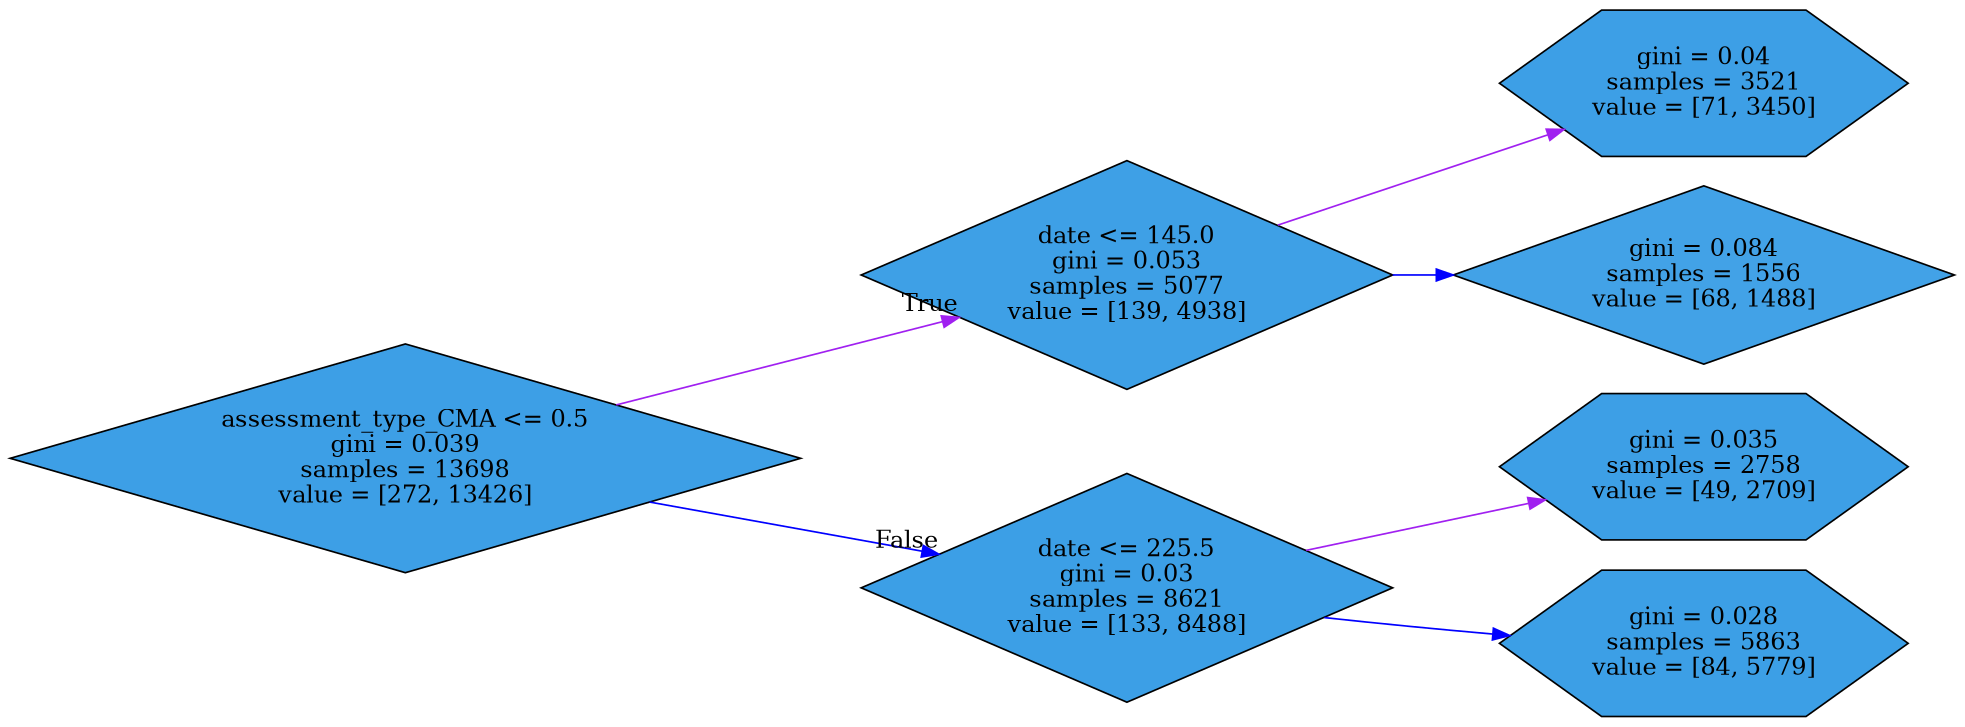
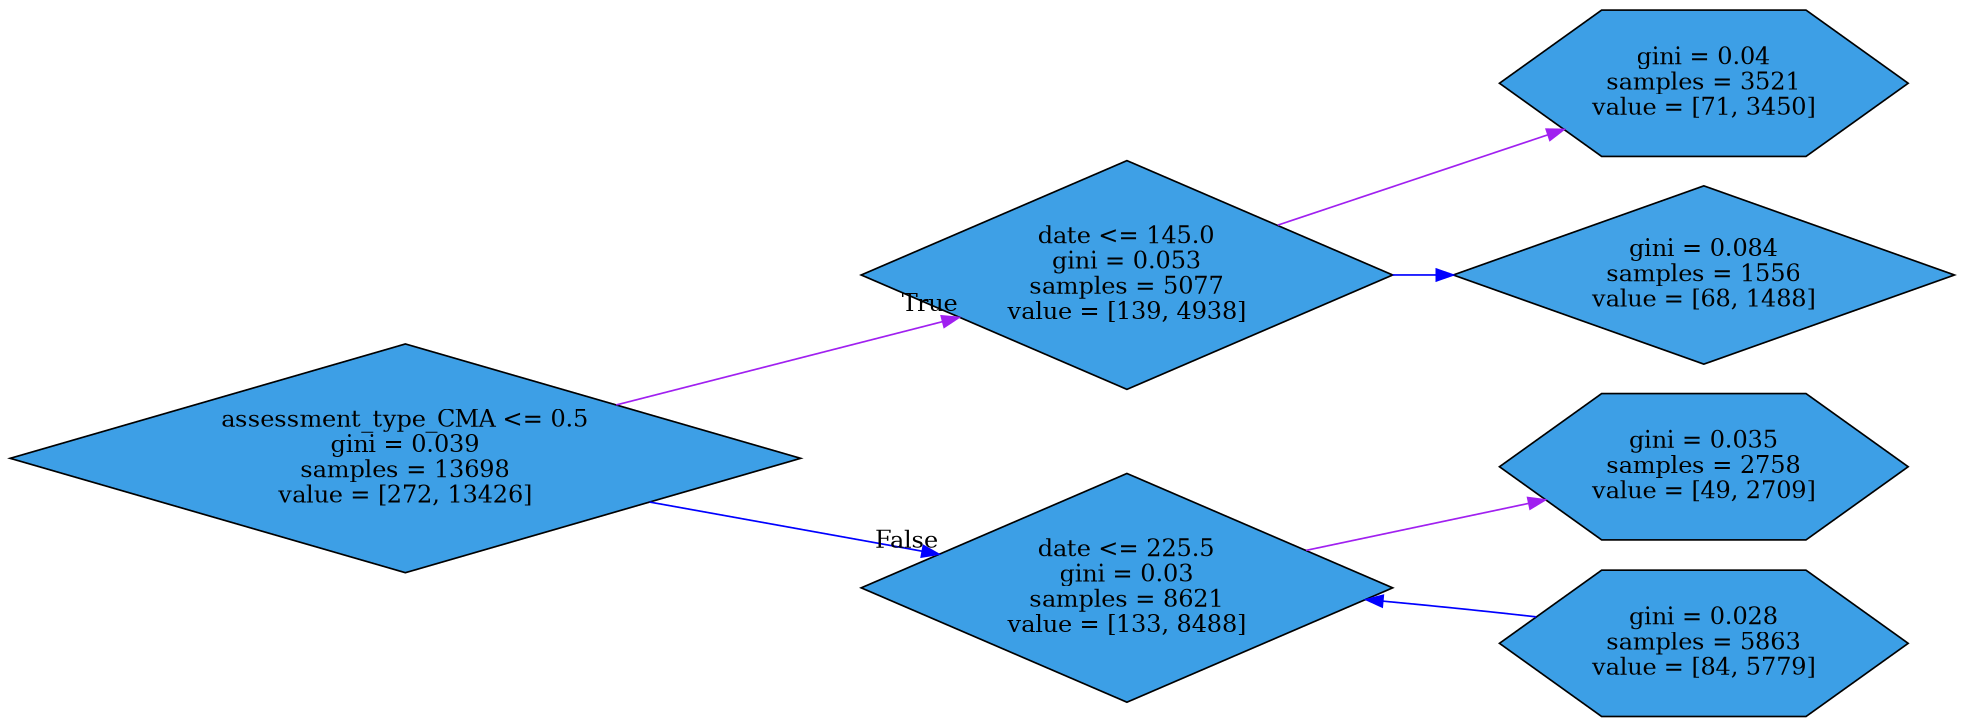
edge "date <= 225.5 gini = 0.03 samples = 8621 value = [133, 8488]" -> "gini = 0.028 samples = 5863 value = [84, 5779]": reversed
